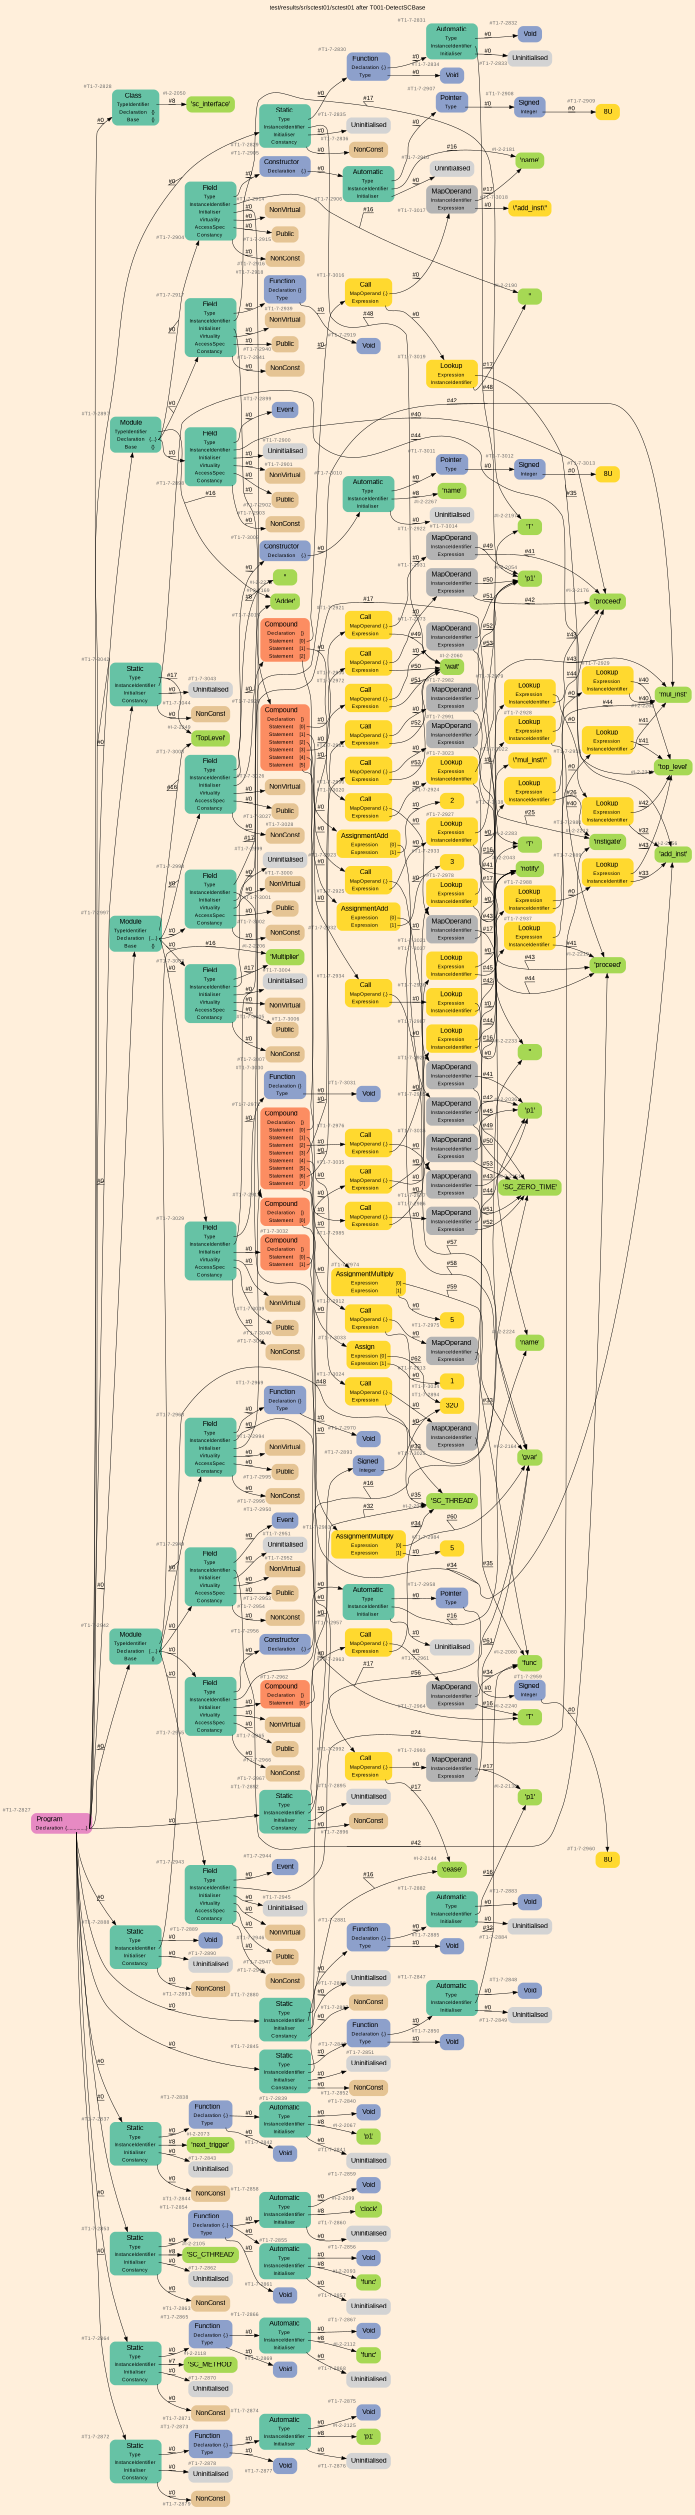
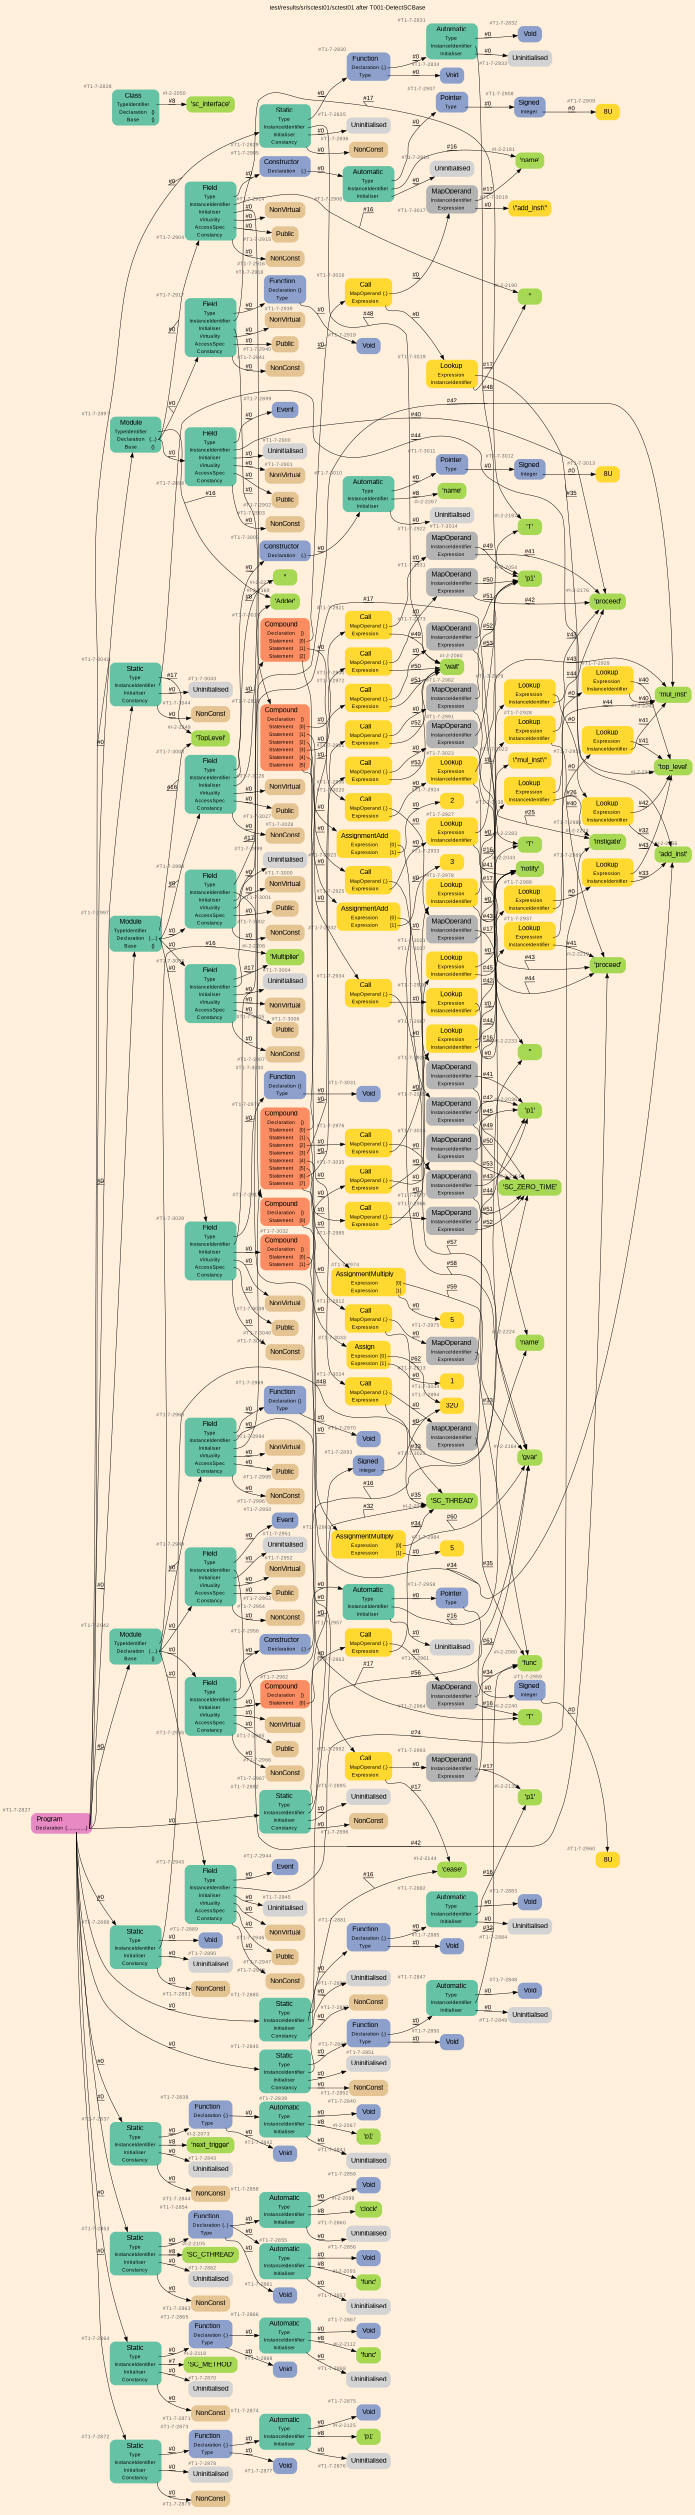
edge "Program" -> "Class": removed, label "#0"
